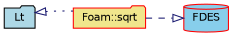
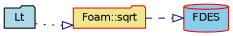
edge "Foam::sqrt" -> "Lt": reversed
